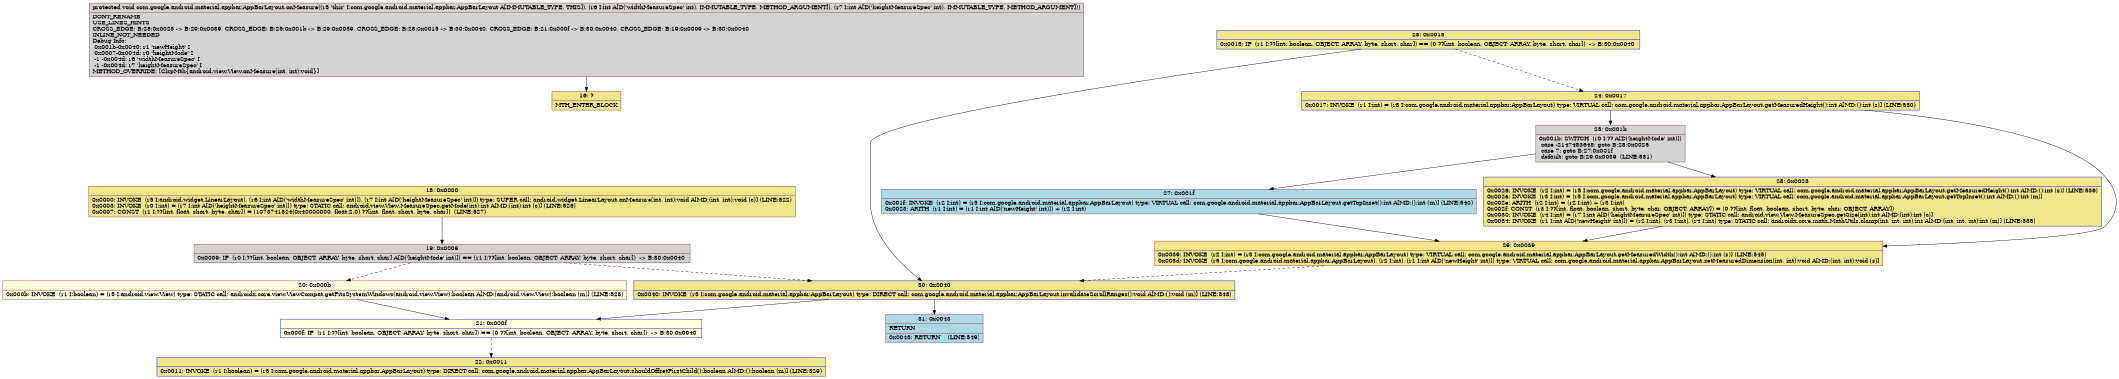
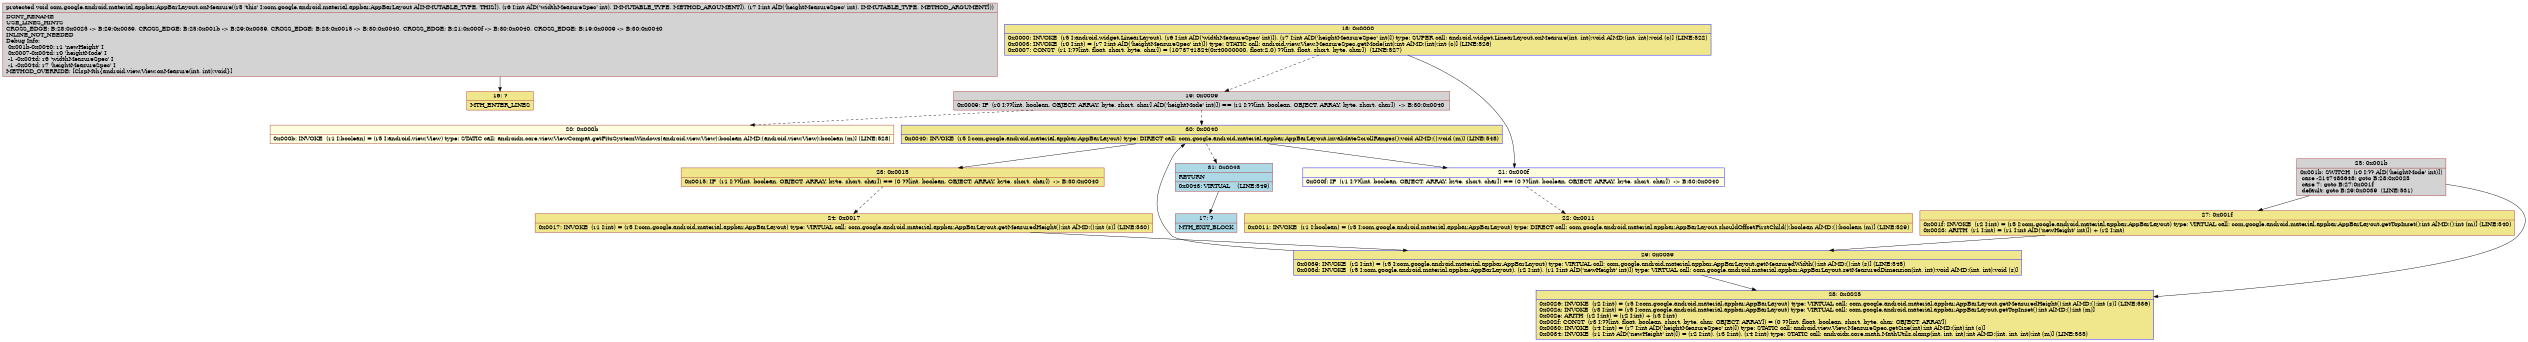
node "23: 0x0015": color blue -> brown
edge "23: 0x0015" -> "30: 0x0040": reversed
node "24: 0x0017": color blue -> brown
node "16: ?": text "MTH_ENTER_BLOCK" -> "MTH_ENTER_LINES"
edge "24: 0x0017" -> "25: 0x001b": removed
node "18: 0x0000": color brown -> blue
node "27: 0x001f": fillcolor lightblue -> khaki
node "17: ?": added
edge "18: 0x0000" -> "19: 0x0009": style solid -> dashed
edge "28: 0x0025" -> "29: 0x0039": reversed
node "29: 0x0039": color brown -> blue
edge "29: 0x0039" -> "30: 0x0040": style dashed -> solid
edge "30: 0x0040" -> "31: 0x0043": style solid -> dashed
edge "20: 0x000b" -> "21: 0x000f": now "18: 0x0000" -> "21: 0x000f"
node "31: 0x0043": text "0x0043: RETURN    (LINE:549)" -> "0x0043: VIRTUAL    (LINE:549)"
node "22: 0x0011": color blue -> brown
